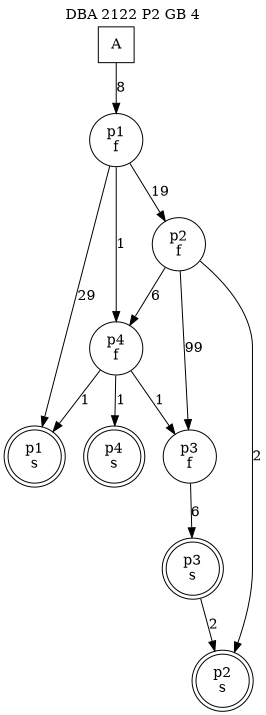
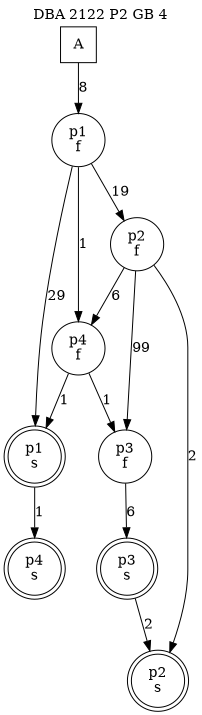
edge "p4 f" -> "p4 s": now "p1 s" -> "p4 s"
